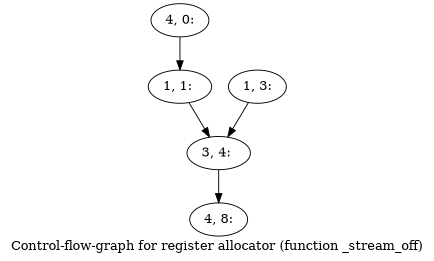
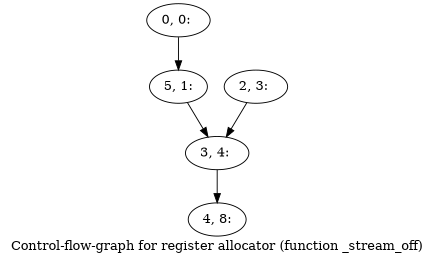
node "4, 0:": label "4, 0:" -> "0, 0:"
node "1, 1:": label "1, 1:" -> "5, 1:"
node "1, 3:": label "1, 3:" -> "2, 3:"
